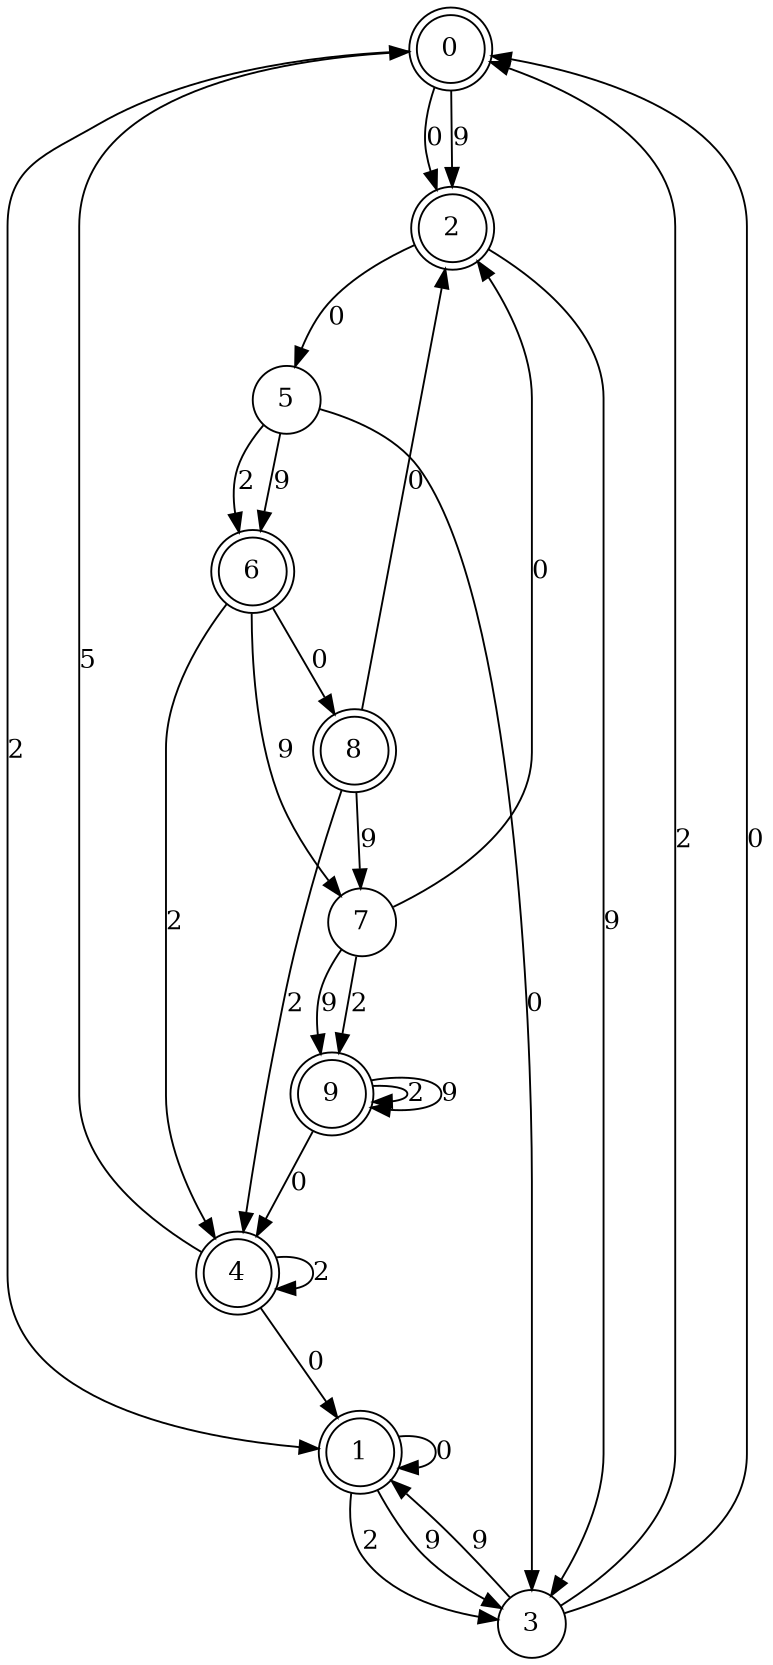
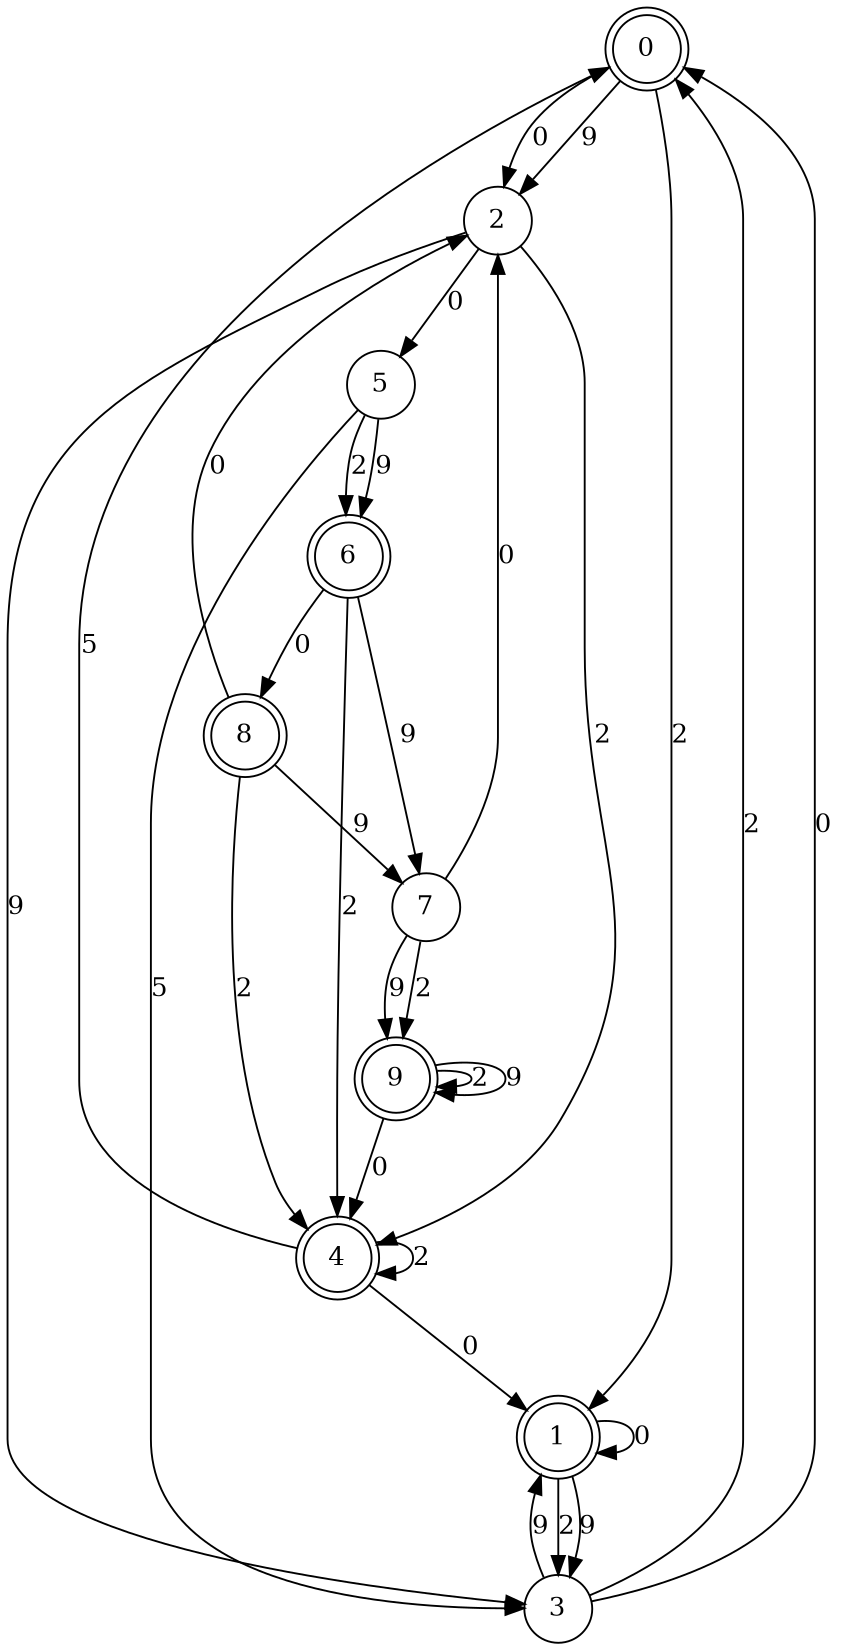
node "2": shape doublecircle -> circle
edge "2" -> "4": added, label "2"
edge "5" -> "3": label "0" -> "5"
